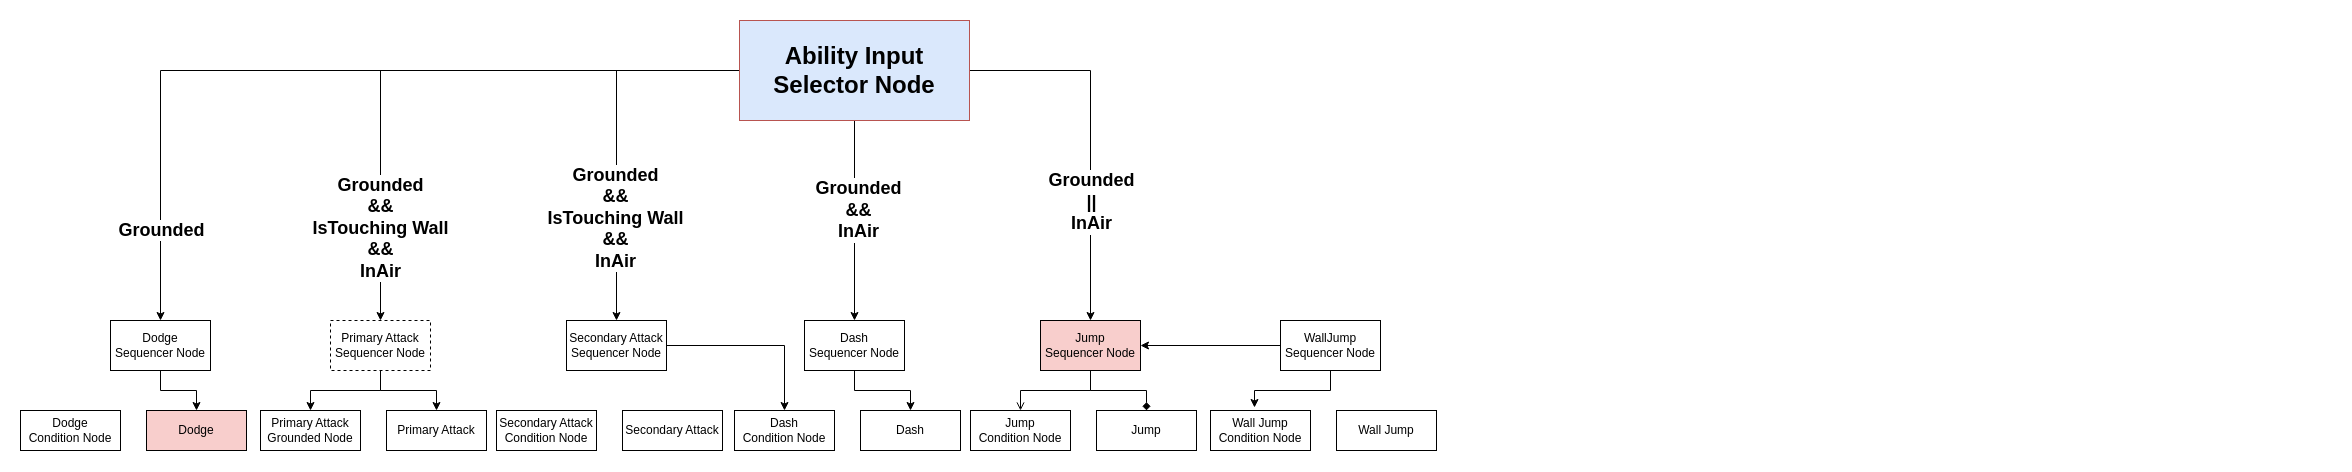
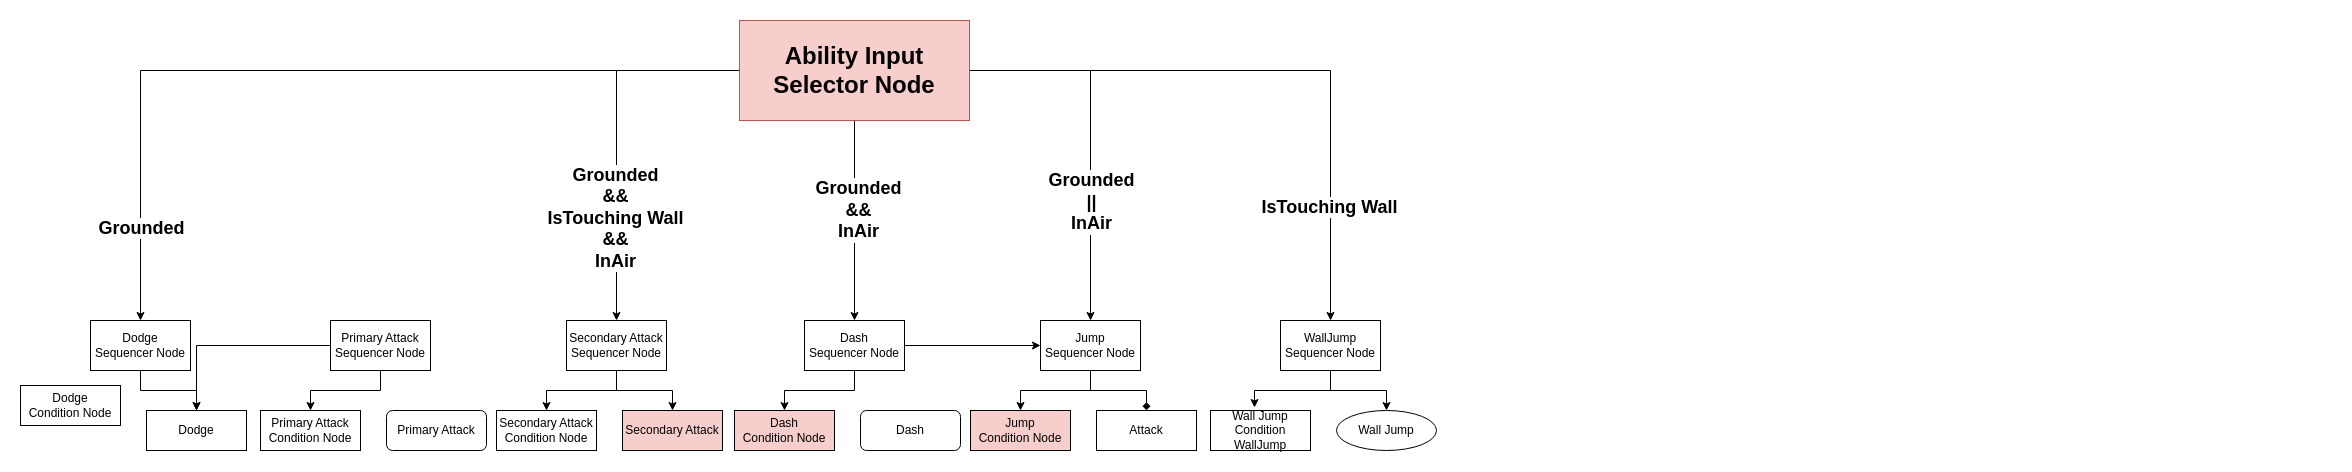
node "Ability InputSelector Node": fillcolor #dae8fc -> #f8cecc
edge "Ability InputSelector Node" -> "WallJump Sequencer Node": added, label "IsTouching Wall"
edge "Ability InputSelector Node" -> "Primary Attack Sequencer Node": removed, label "Grounded&&IsTouching Wall&&InAir"
node "Dodge Sequencer Node": moved (161, 346) -> (141, 346)
node "Primary Attack Sequencer Node": style dashed -> solid
edge "Secondary Attack Sequencer Node" -> "Dash Condition Node": now "Secondary Attack Sequencer Node" -> "Secondary Attack"
node "Jump Sequencer Node": fillcolor #f8cecc -> #ffffff
edge "WallJump Sequencer Node" -> "Jump Sequencer Node": now "WallJump Sequencer Node" -> "Wall Jump"
edge "Primary Attack Sequencer Node" -> "Primary Attack": now "Primary Attack Sequencer Node" -> "Dodge"
edge "Secondary Attack Sequencer Node" -> "Secondary Attack Condition Node": added
edge "Dash Sequencer Node" -> "Dash Condition Node": added
edge "Dash Sequencer Node" -> "Dash": now "Dash Sequencer Node" -> "Jump Sequencer Node"
edge "Jump Sequencer Node" -> "Jump Condition Node": arrowhead open -> classic
node "Dodge Condition Node": moved (71, 431) -> (71, 406)
node "Dodge": fillcolor #f8cecc -> #ffffff
node "Primary Attack Grounded Node": label "Primary Attack Grounded Node" -> "Primary Attack Condition Node"
node "Primary Attack": shape rectangle -> rounded rectangle
node "Secondary Attack": fillcolor #ffffff -> #f8cecc
node "Dash Condition Node": fillcolor #ffffff -> #f8cecc
node "Dash": shape rectangle -> rounded rectangle
node "Jump Condition Node": fillcolor #ffffff -> #f8cecc
node "Jump": label "Jump" -> "Attack"
node "Wall Jump Condition Node": label "Wall Jump Condition Node" -> "Wall Jump Condition WallJump"
node "Wall Jump": shape rectangle -> ellipse
